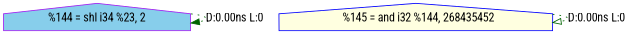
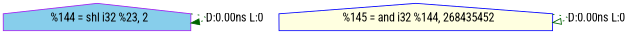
node "%144 = shl i34 %23, 2": label "%144 = shl i34 %23, 2" -> "%144 = shl i32 %23, 2"
